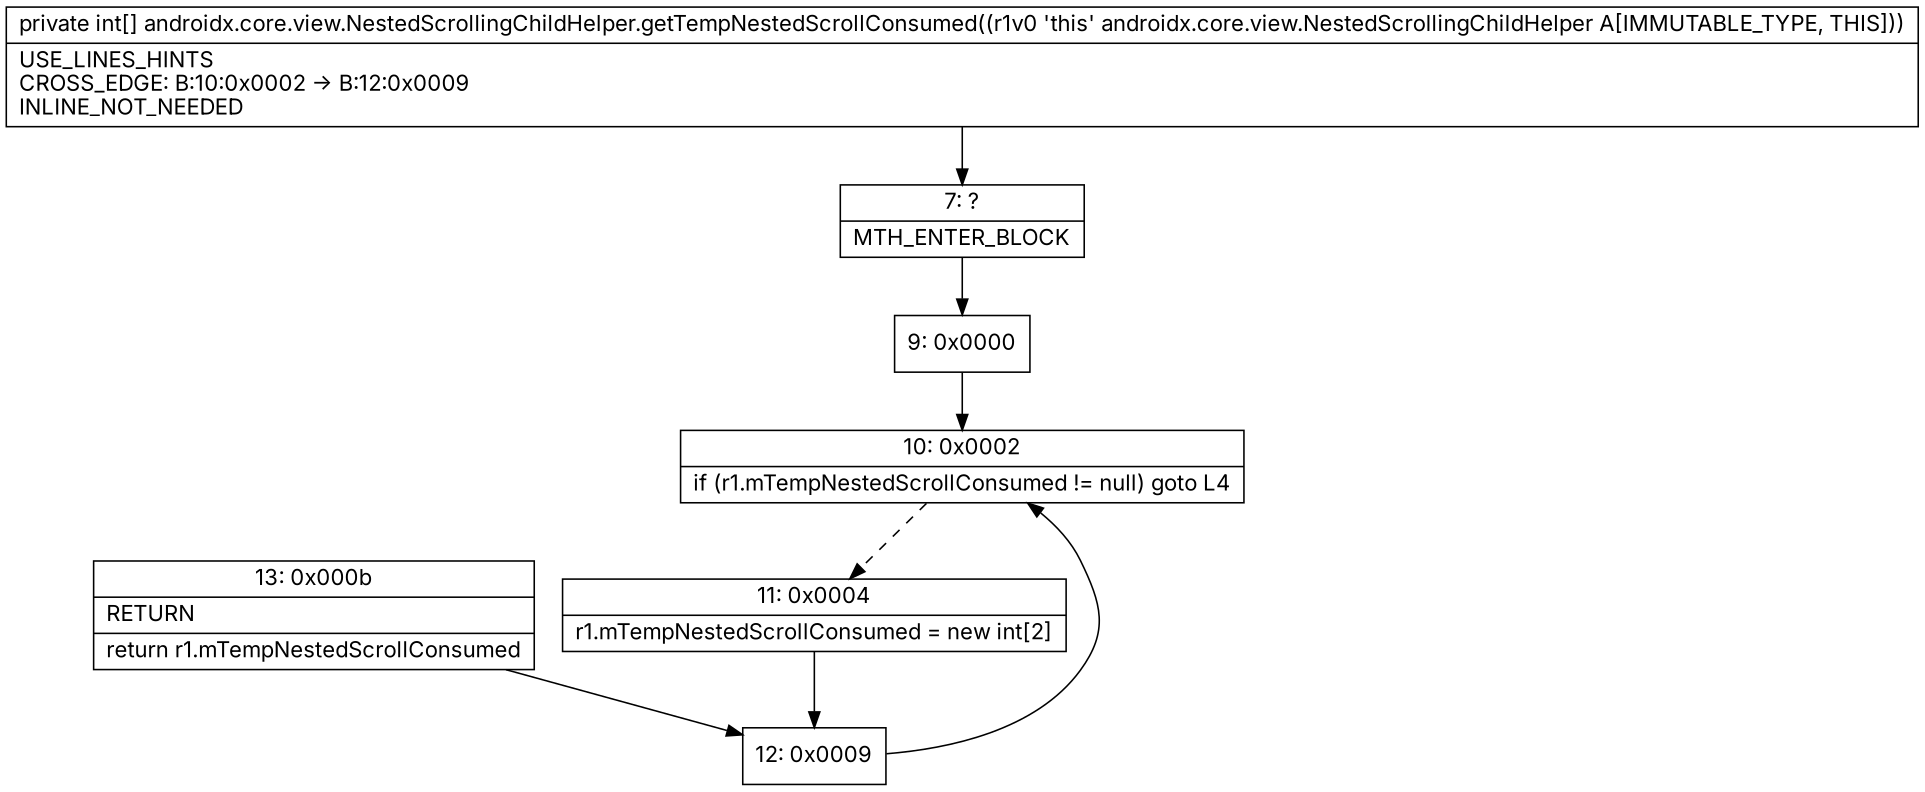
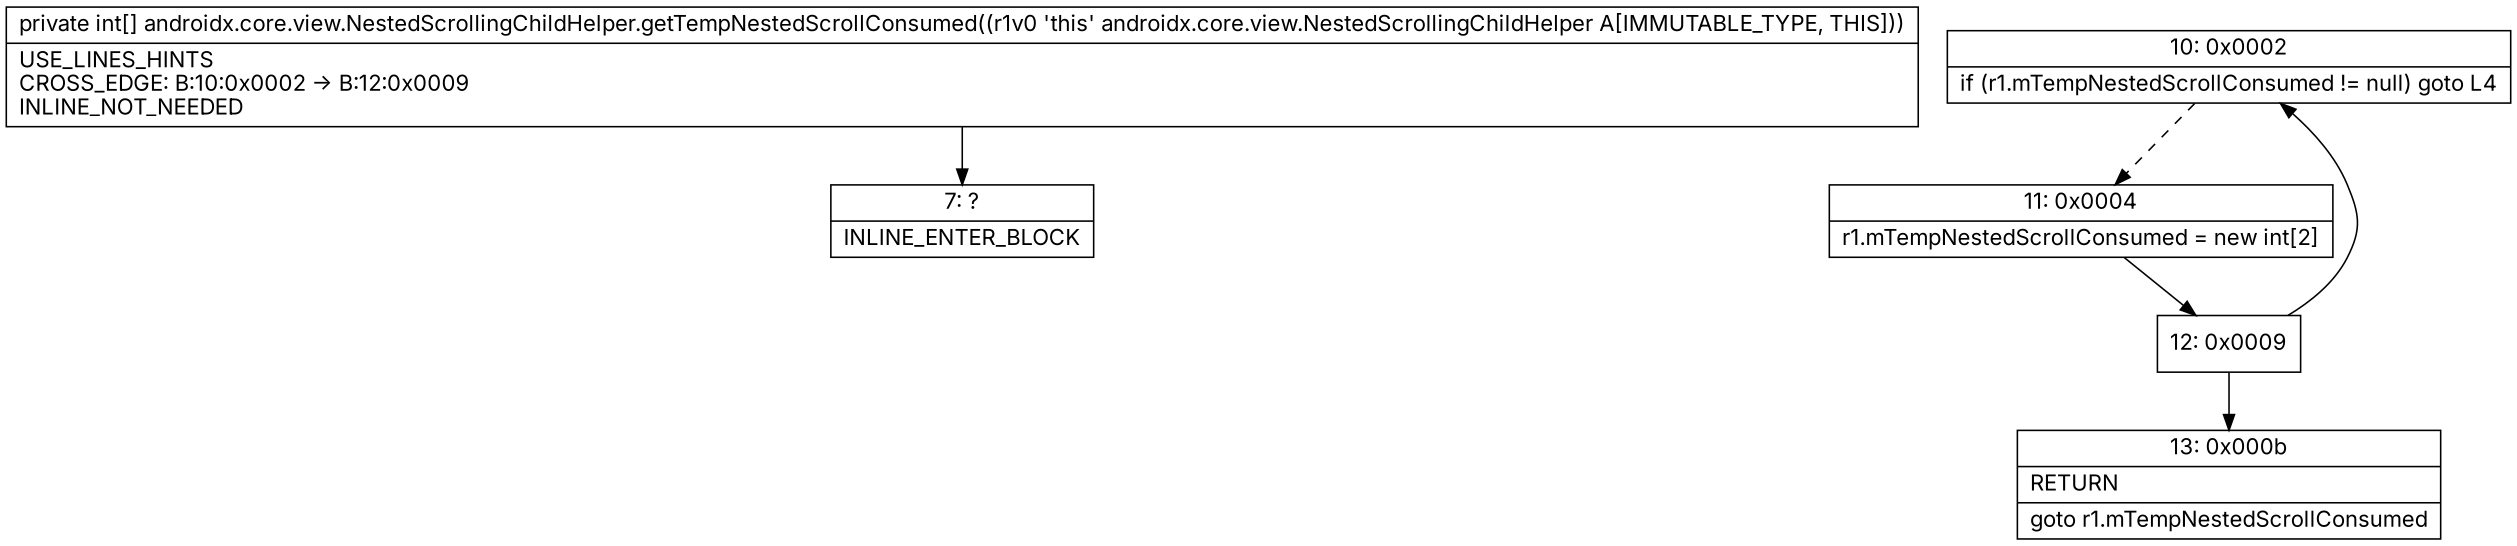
node "7: ?": text "MTH_ENTER_BLOCK" -> "INLINE_ENTER_BLOCK"
node "9: 0x0000": removed
node "13: 0x000b": text "return r1.mTempNestedScrollConsumed" -> "goto r1.mTempNestedScrollConsumed"
edge "13: 0x000b" -> "12: 0x0009": reversed
